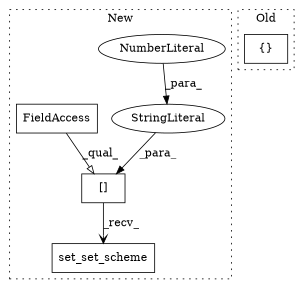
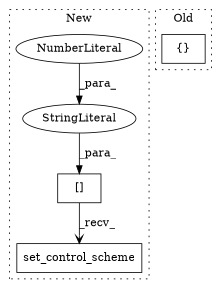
node "FieldAccess": removed
node "set_set_scheme": label "set_set_scheme" -> "set_control_scheme"
